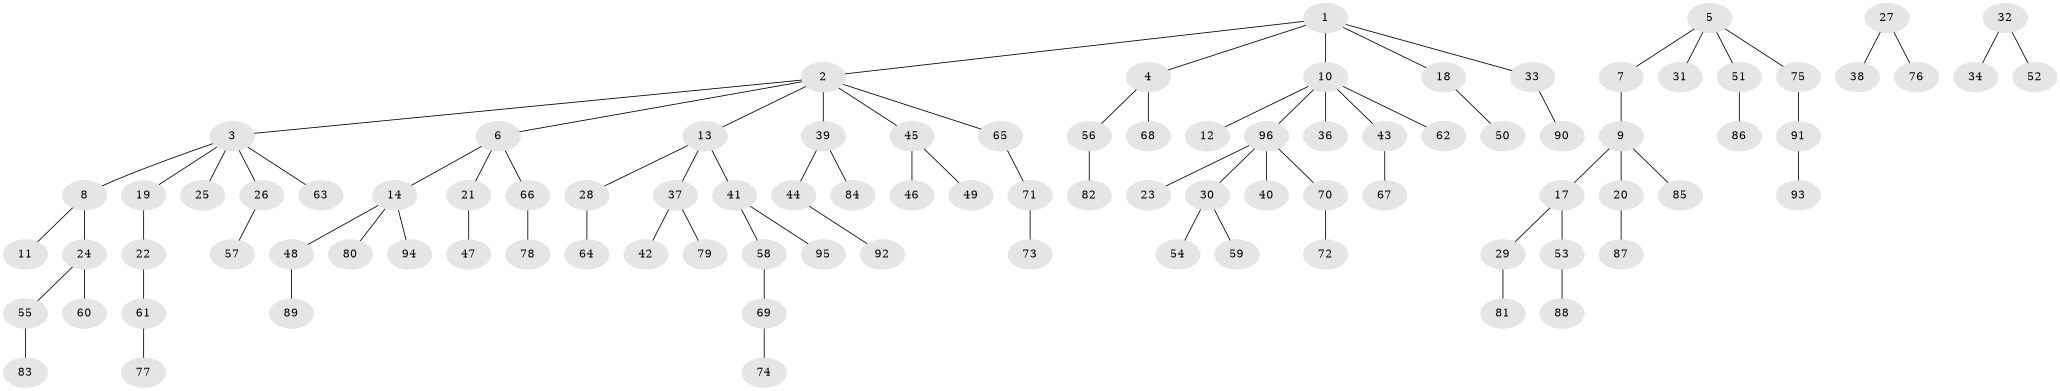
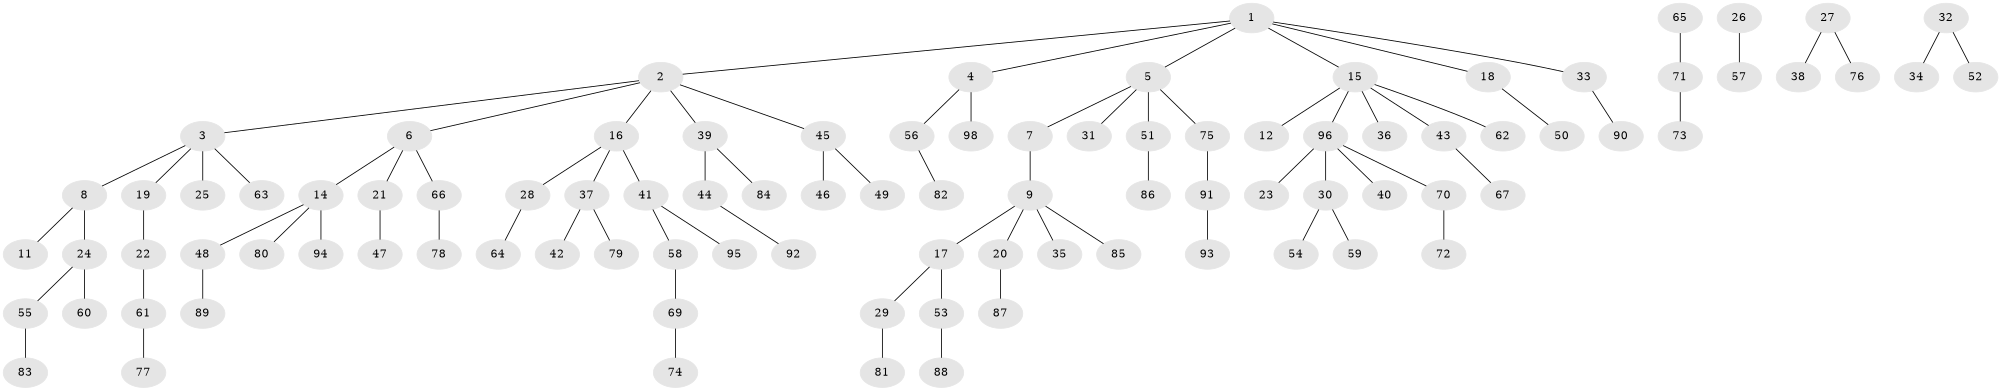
edge "1" -- "5": added
node "10": label "10" -> "15"
edge "2" -- "65": removed
node "13": label "13" -> "16"
node "68": label "68" -> "98"
edge "3" -- "26": removed
node "35": added
